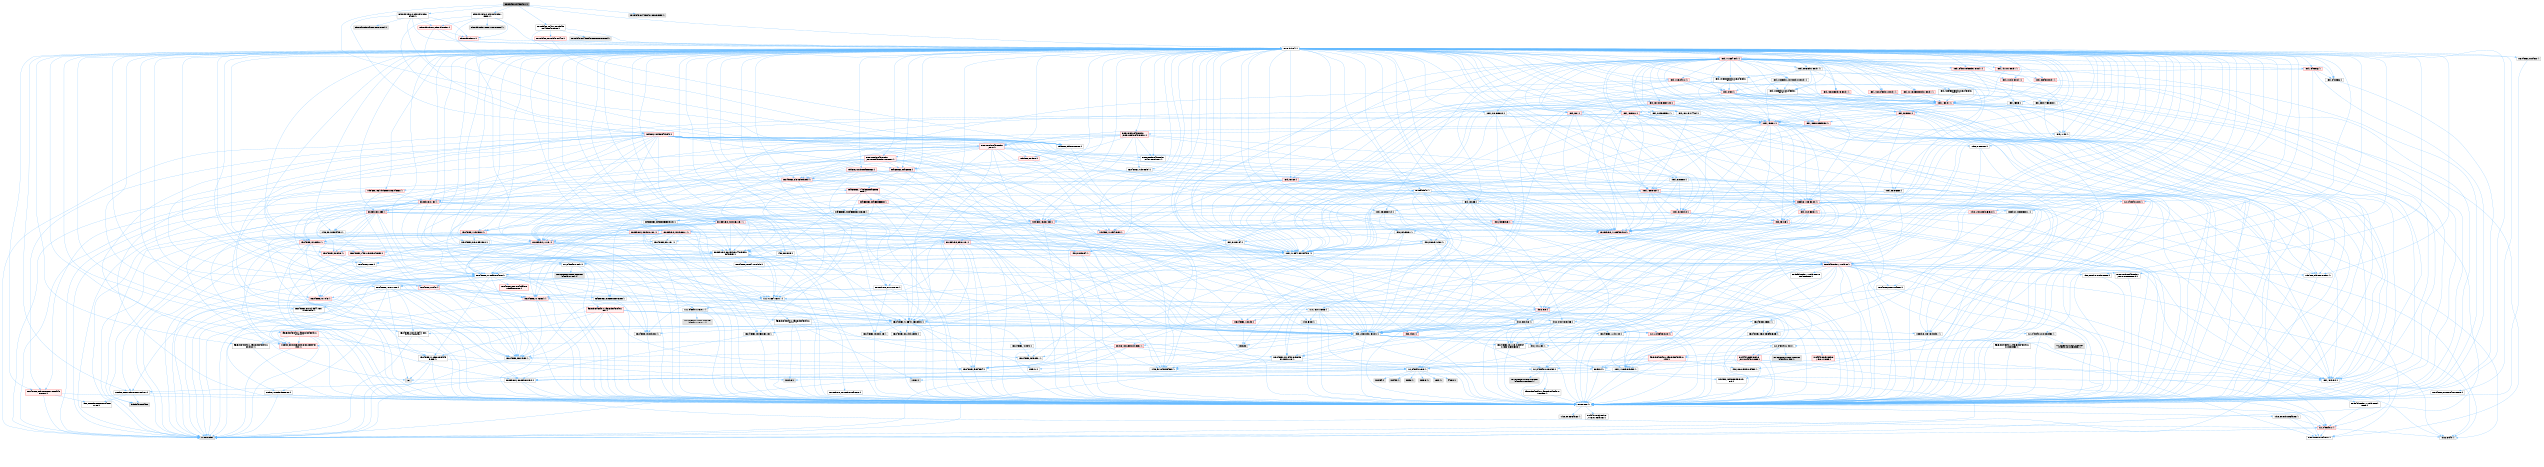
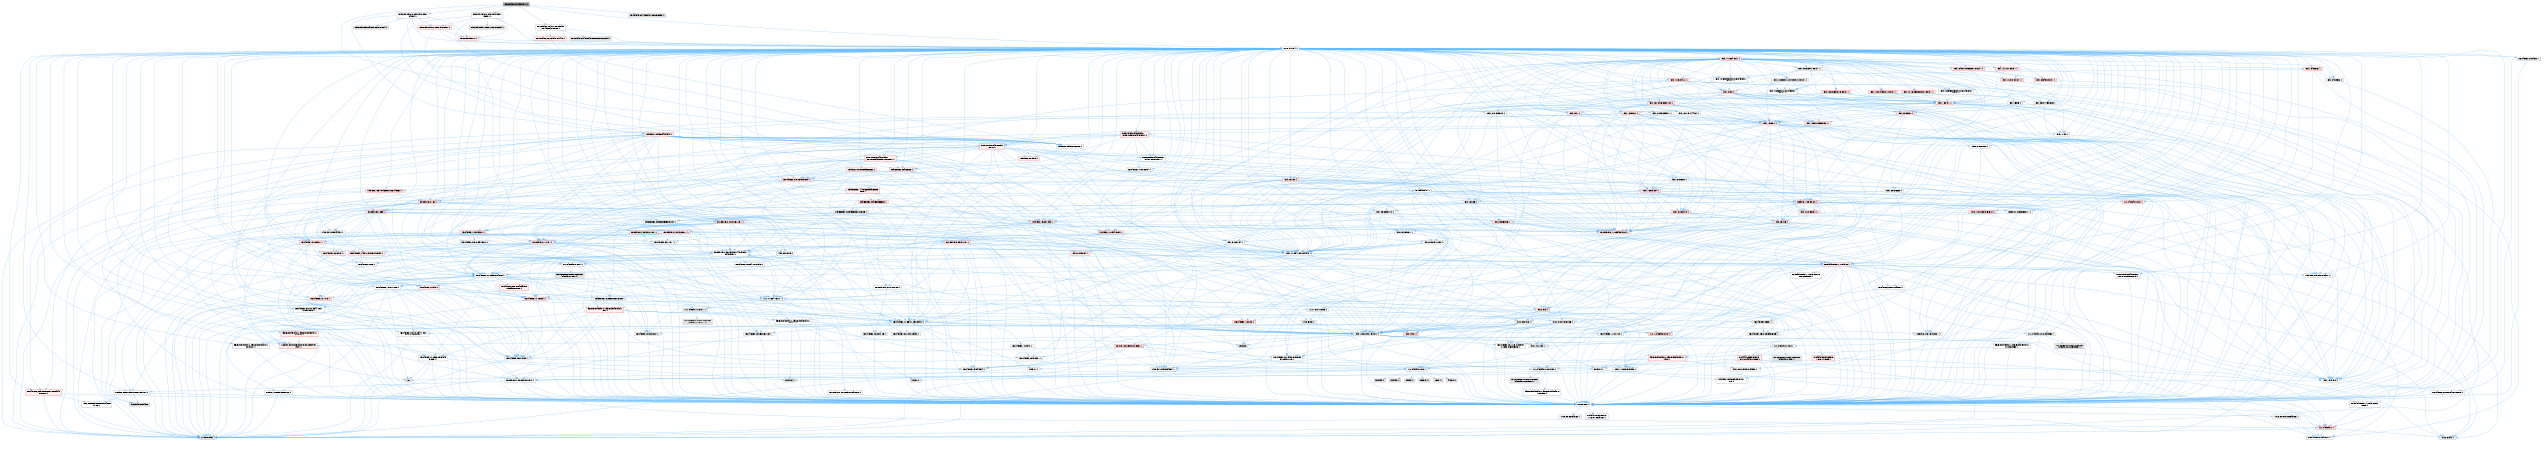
node "Misc/EngineVersionBase.h": removed
